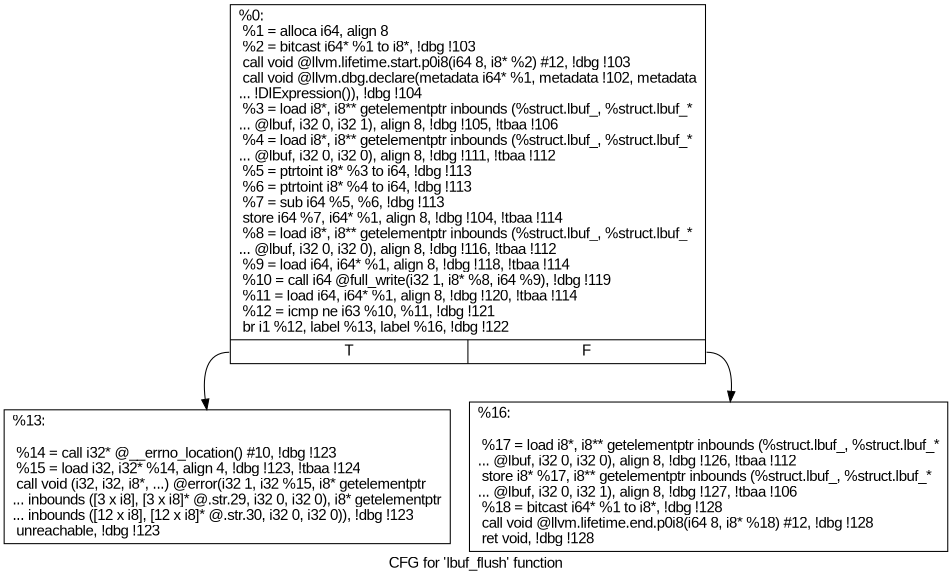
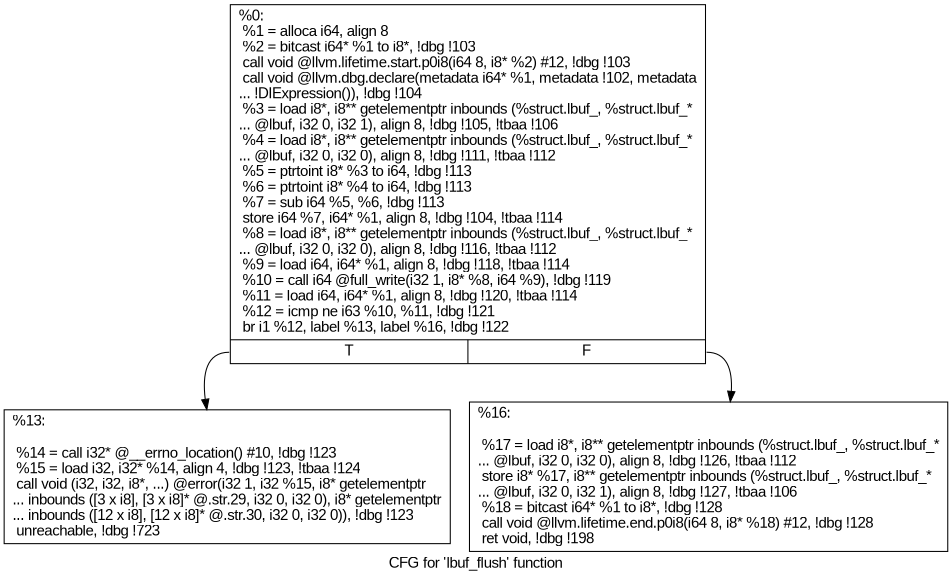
node "%13:": text "unreachable, !dbg !123" -> "unreachable, !dbg !723"
node "%16:": text "ret void, !dbg !128" -> "ret void, !dbg !198"
